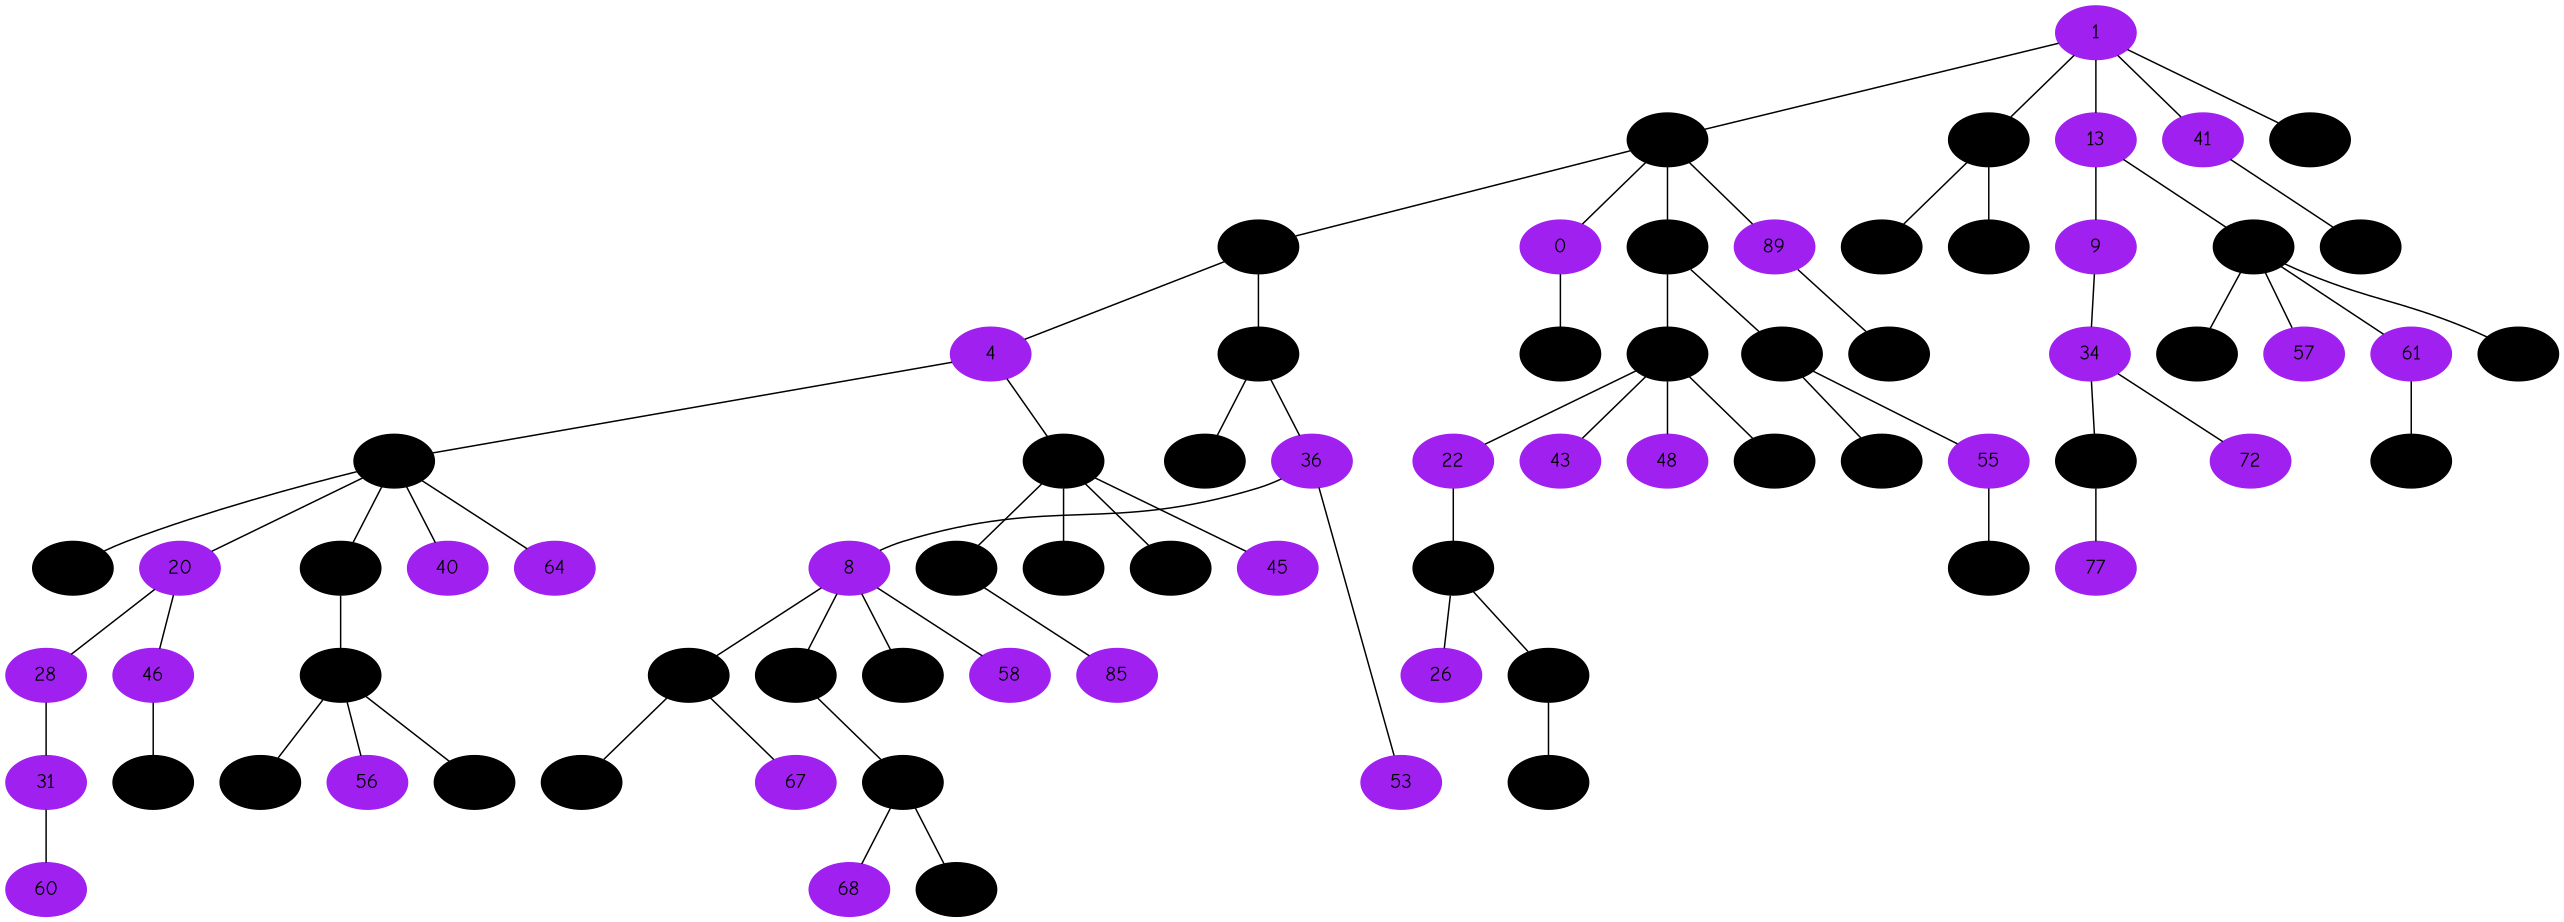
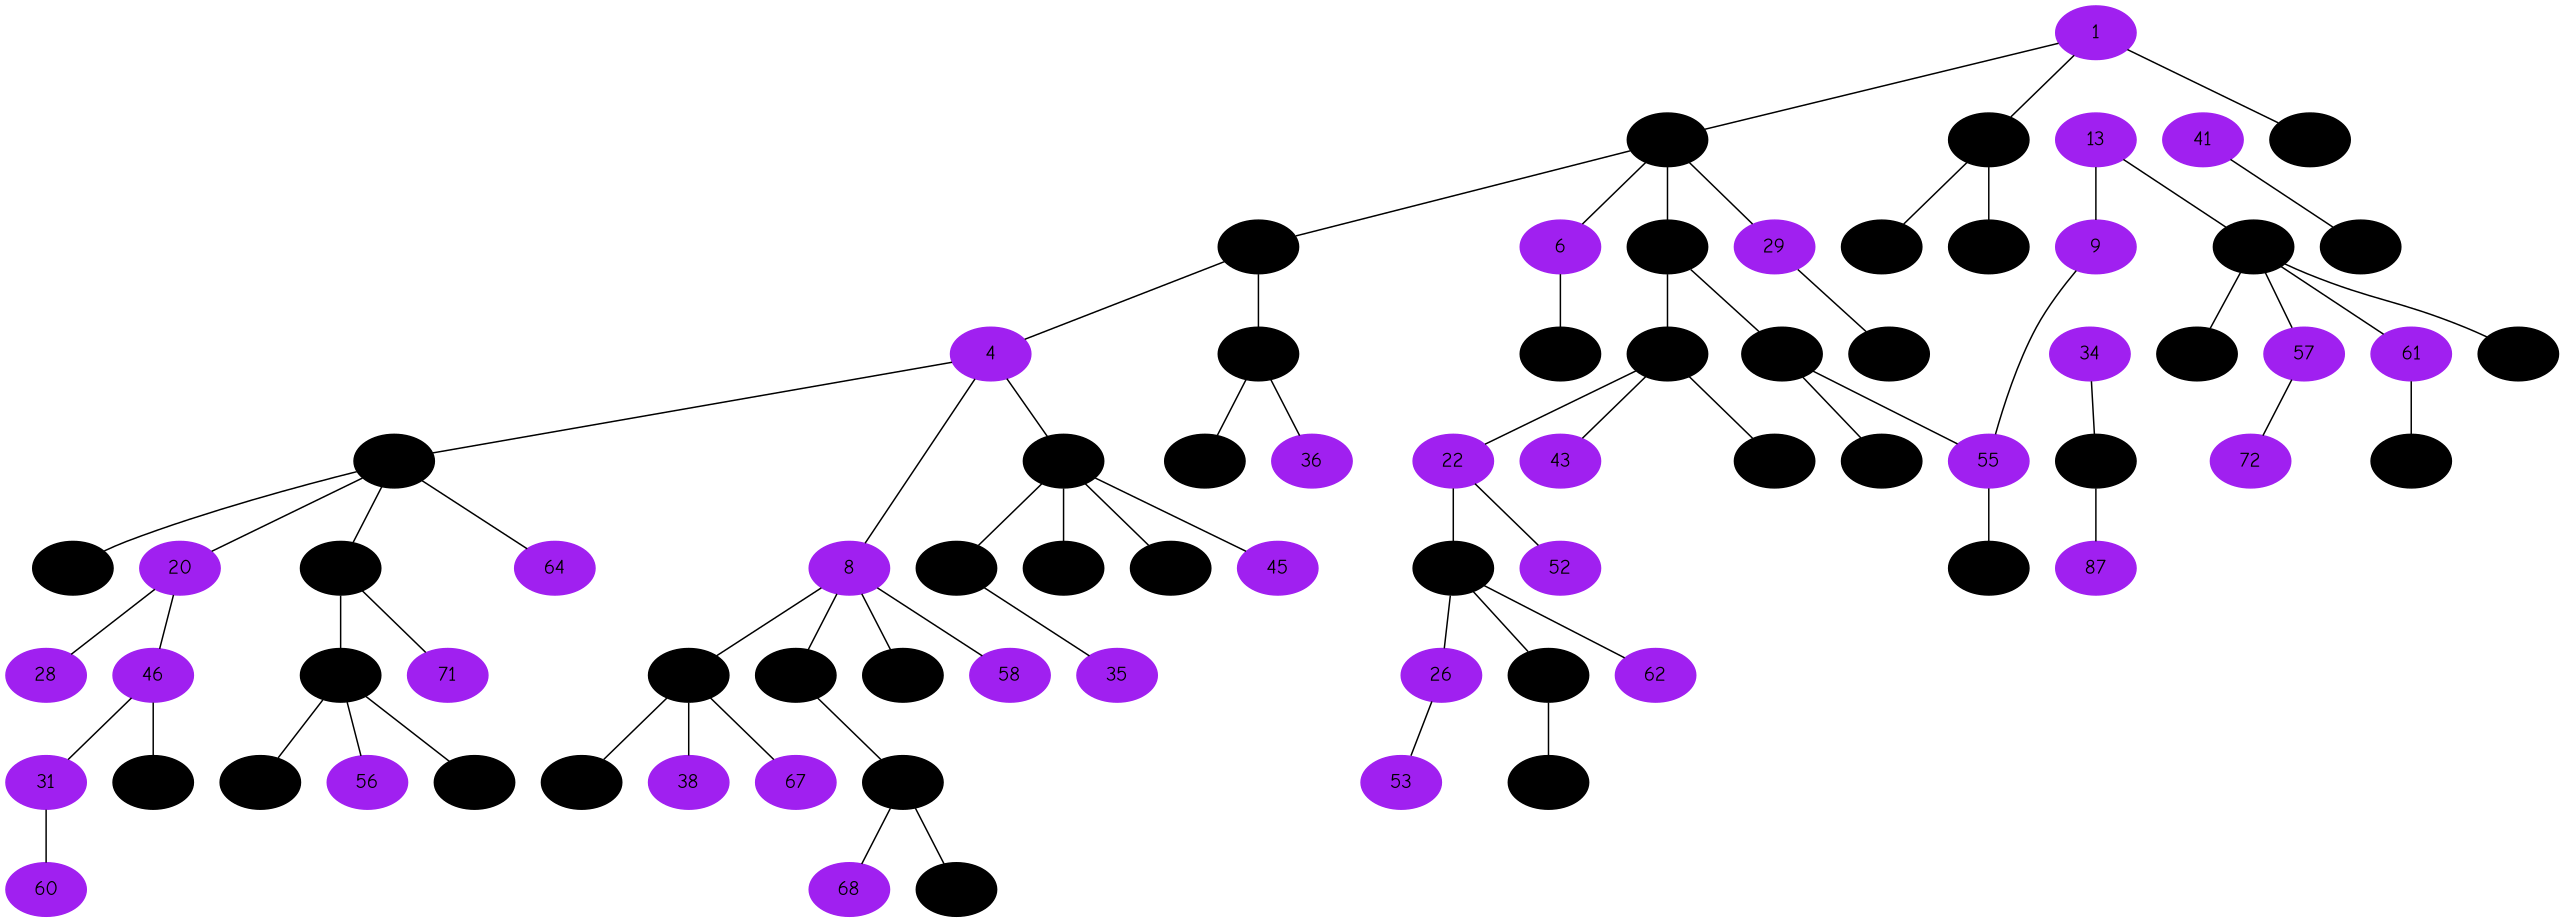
edge "1" -- "13": removed
edge "1" -- "41": removed
node "0": label "0" -> "6"
node "89": label "89" -> "29"
edge "9" -- "34": now "9" -- "55"
edge "34" -- "72": now "57" -- "72"
node "48": removed
edge "36" -- "8": now "4" -- "8"
node "40": removed
node "52": added
node "77": label "77" -> "87"
edge "36" -- "53": now "26" -- "53"
node "71": added
node "85": label "85" -> "35"
node "62": added
edge "28" -- "31": now "46" -- "31"
node "38": added
